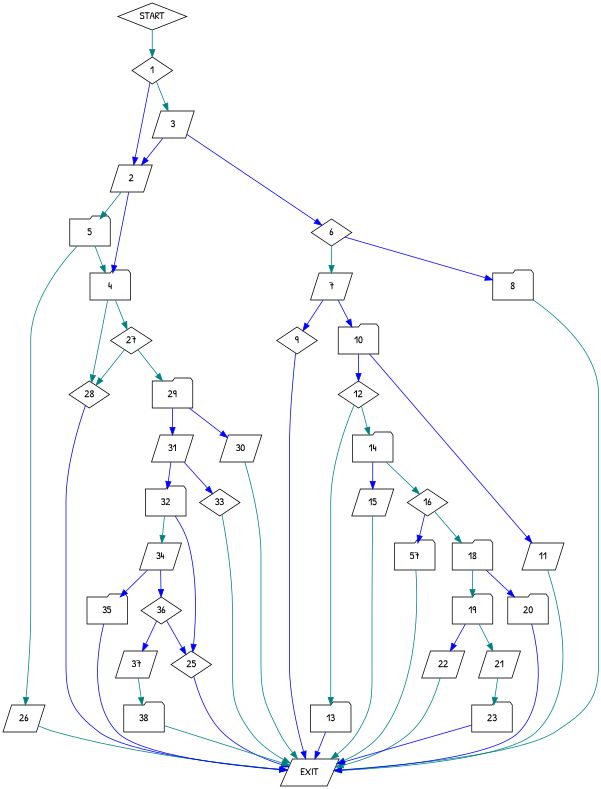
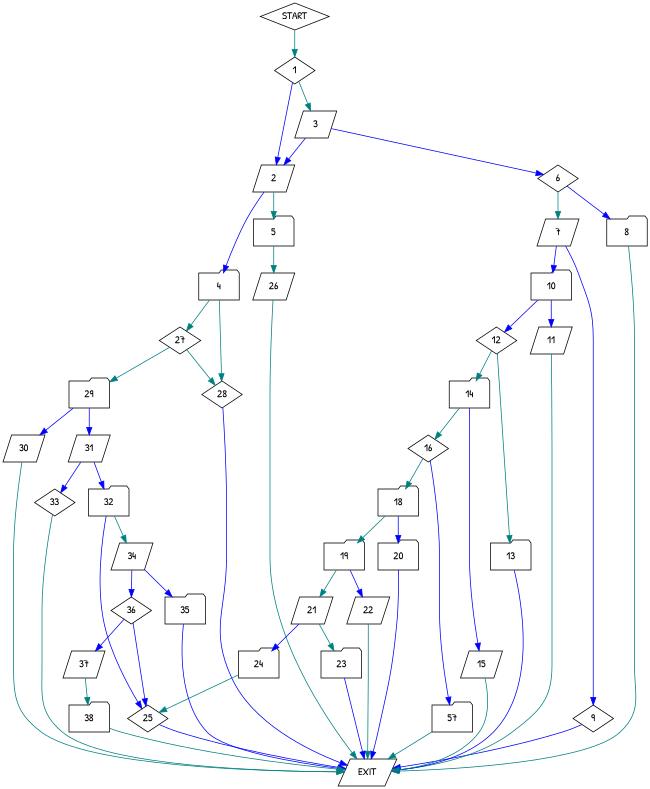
edge "5" -> "4": removed
node "24": added
